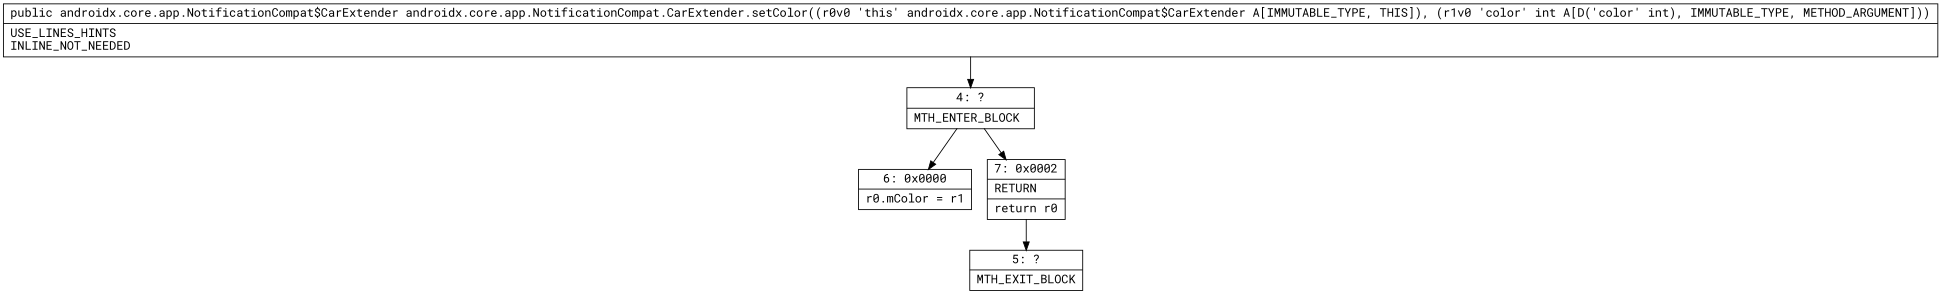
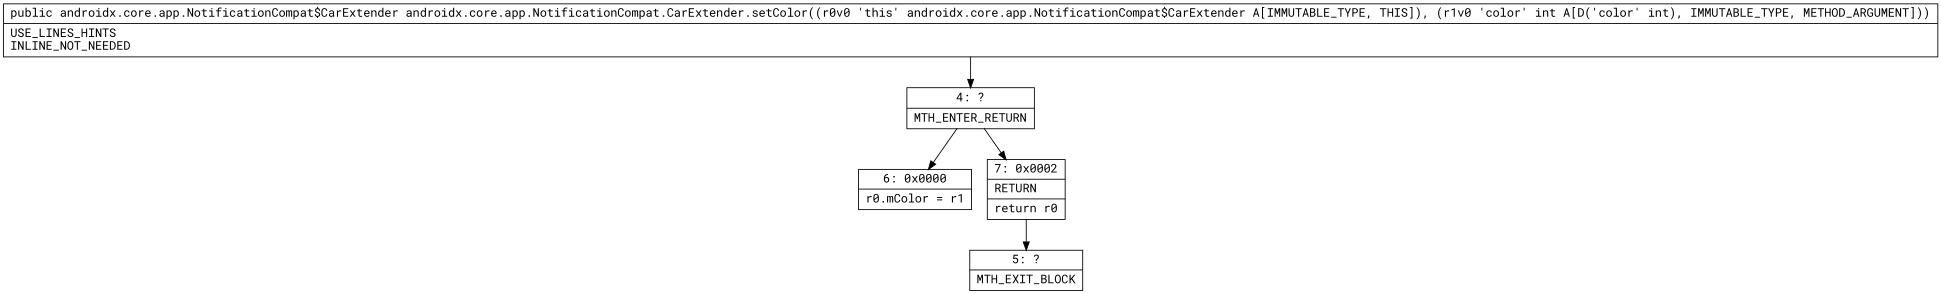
node "4: ?": text "MTH_ENTER_BLOCK" -> "MTH_ENTER_RETURN"
